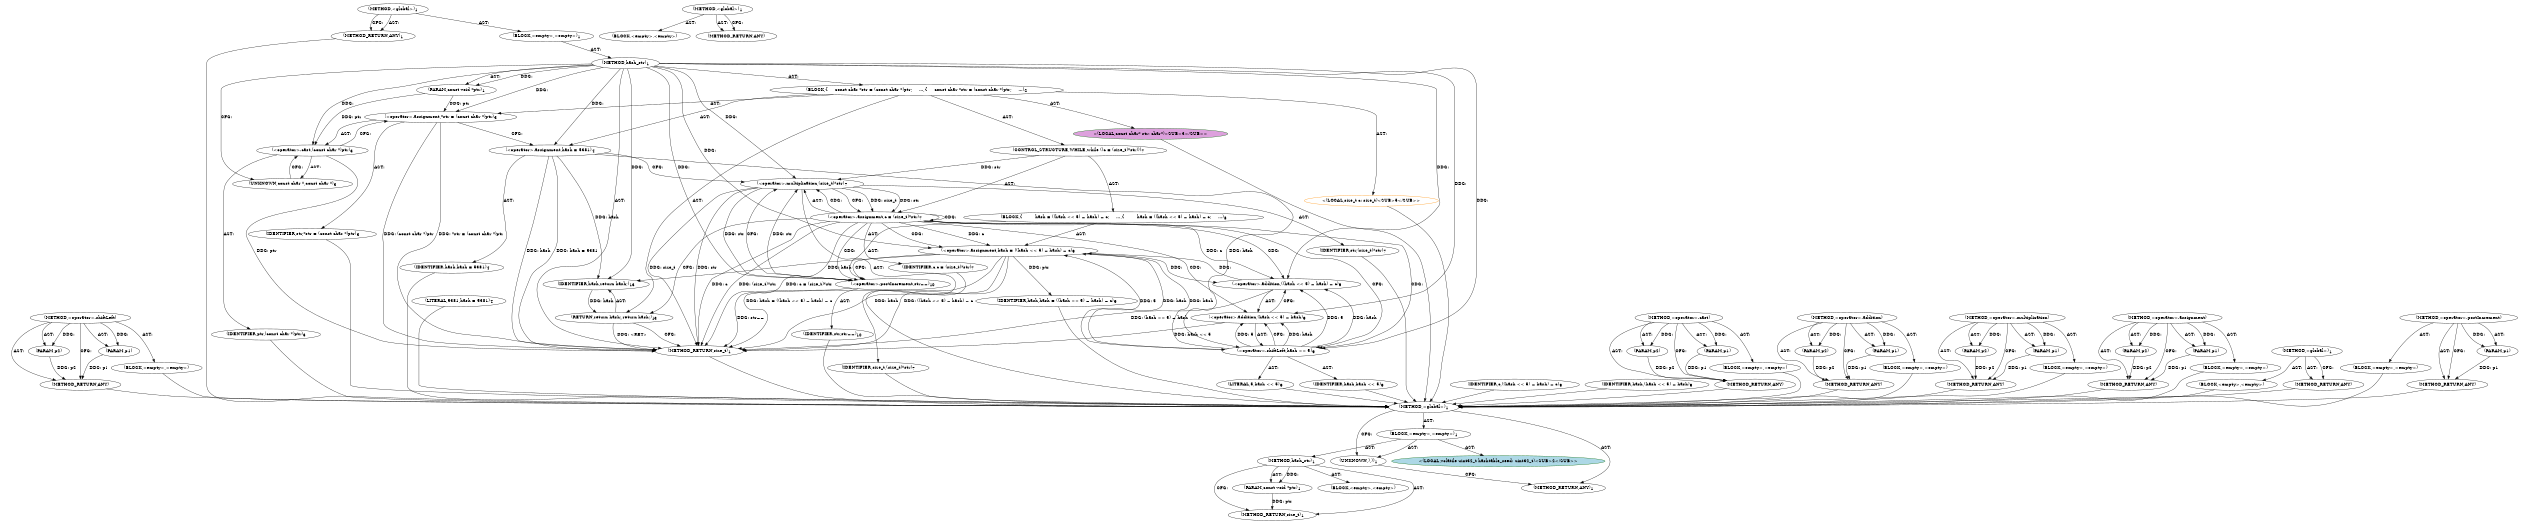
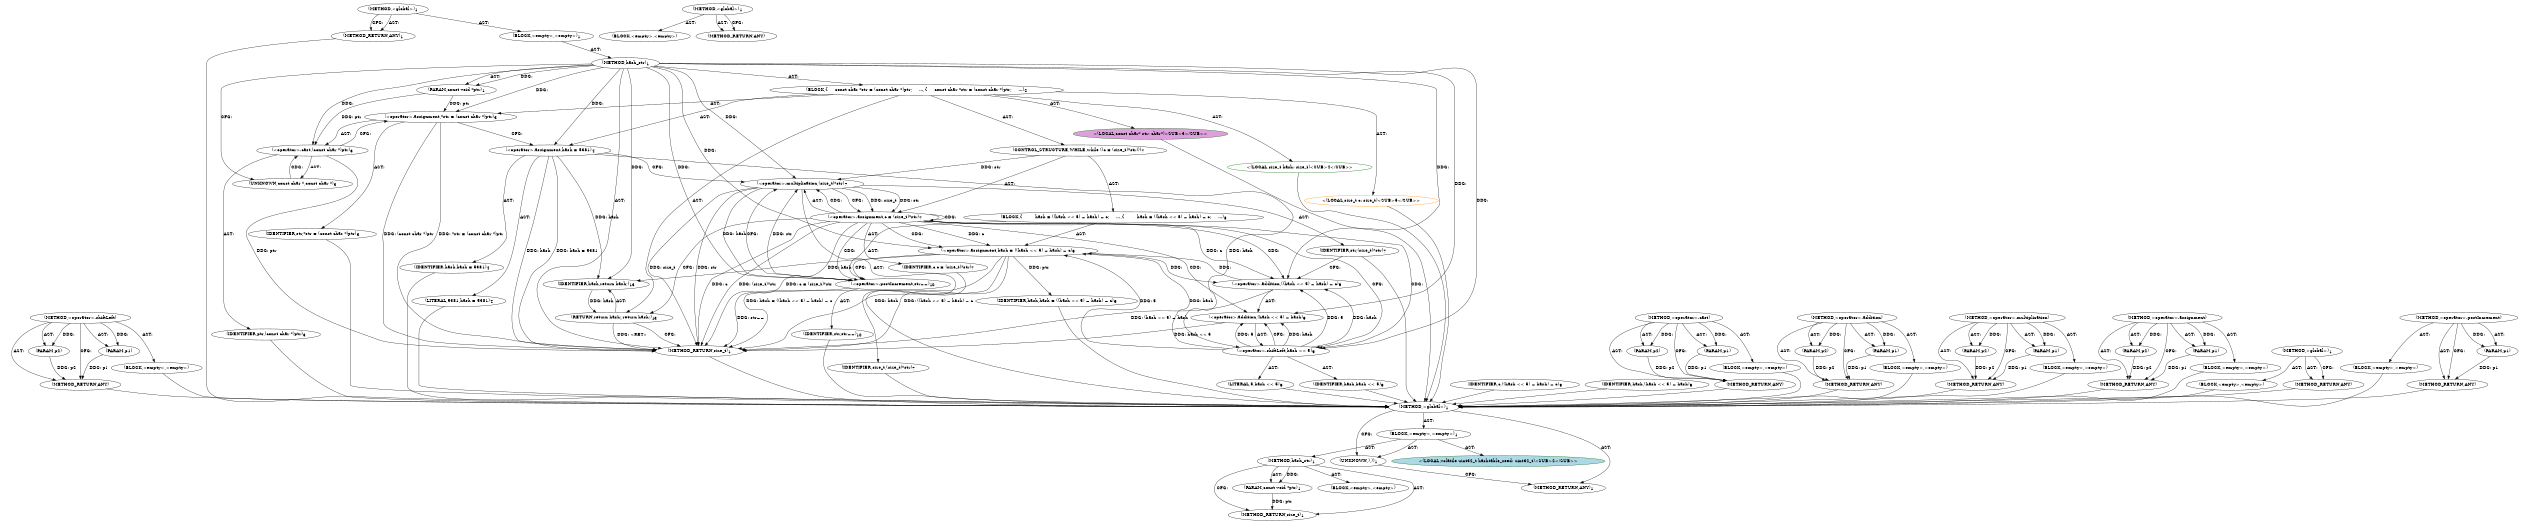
edge "(UNKNOWN,const char *,const char *)" -> "(<operator>.cast,(const char *)ptr)": label "CFG: " -> "CDG: "
node "<(LOCAL,size_t hash: size_t)<SUB>4</SUB>>": added
edge "(<operator>.assignment,hash = 5381)" -> "(LITERAL,5381,hash = 5381)": added, label "AST:"
edge "(<operator>.multiplication,(size_t)*str)" -> "(<operator>.postIncrement,str++)": label "DDG: str" -> "DDG: hash"
edge "(<operator>.addition,(hash << 5) + hash)" -> "(<operator>.addition,((hash << 5) + hash) + c)": now "(IDENTIFIER,str,(size_t)*str)" -> "(<operator>.addition,((hash << 5) + hash) + c)"
edge "(<operator>.assignment,hash = ((hash << 5) + hash) + c)" -> "(<operator>.shiftLeft,hash << 5)": removed, label "DDG: hash"
